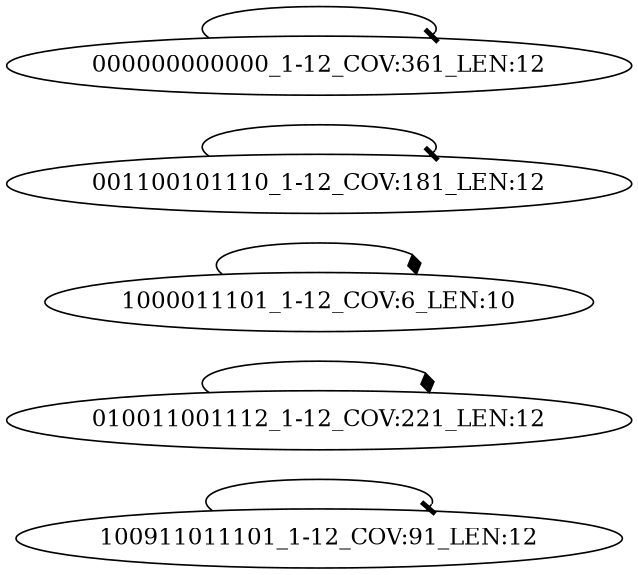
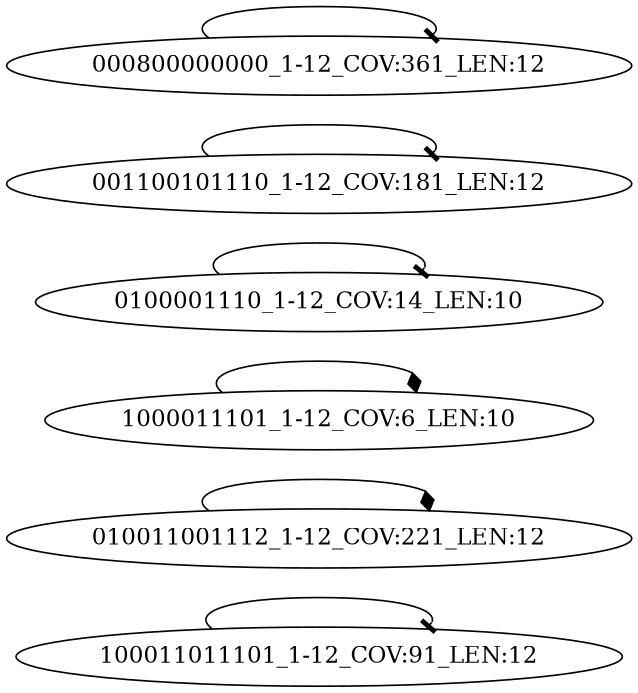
node "000000000000_1-12_COV:361_LEN:12": label "000000000000_1-12_COV:361_LEN:12" -> "000800000000_1-12_COV:361_LEN:12"
node "0100001110_1-12_COV:14_LEN:10": added
node "100911011101_1-12_COV:91_LEN:12": label "100911011101_1-12_COV:91_LEN:12" -> "100011011101_1-12_COV:91_LEN:12"
